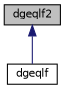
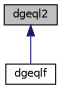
node "dgeqlf2": label "dgeqlf2" -> "dgeql2"
